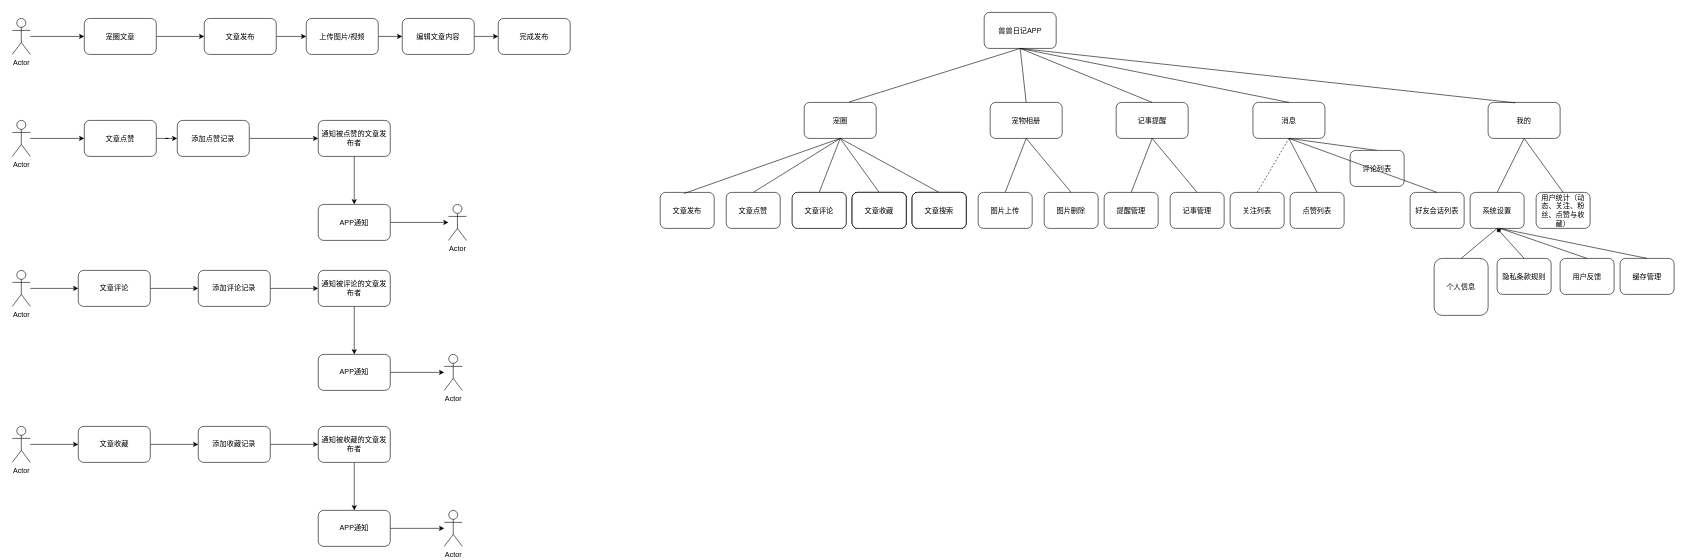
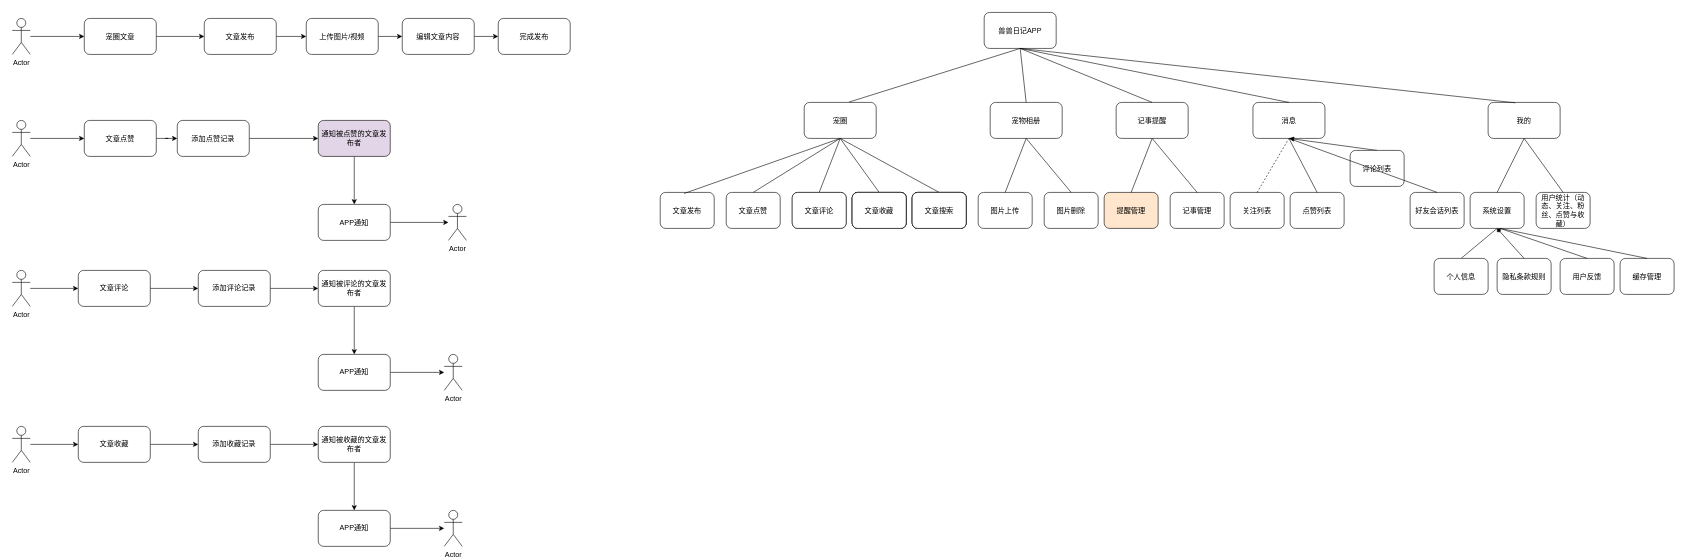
node "通知被点赞的文章发布者": fillcolor #ffffff -> #e1d5e7
edge "消息" -- "评论列表": arrowhead none -> block
node "提醒管理": fillcolor #ffffff -> #ffe6cc
node "个人信息": size 54x57 -> 54x36
